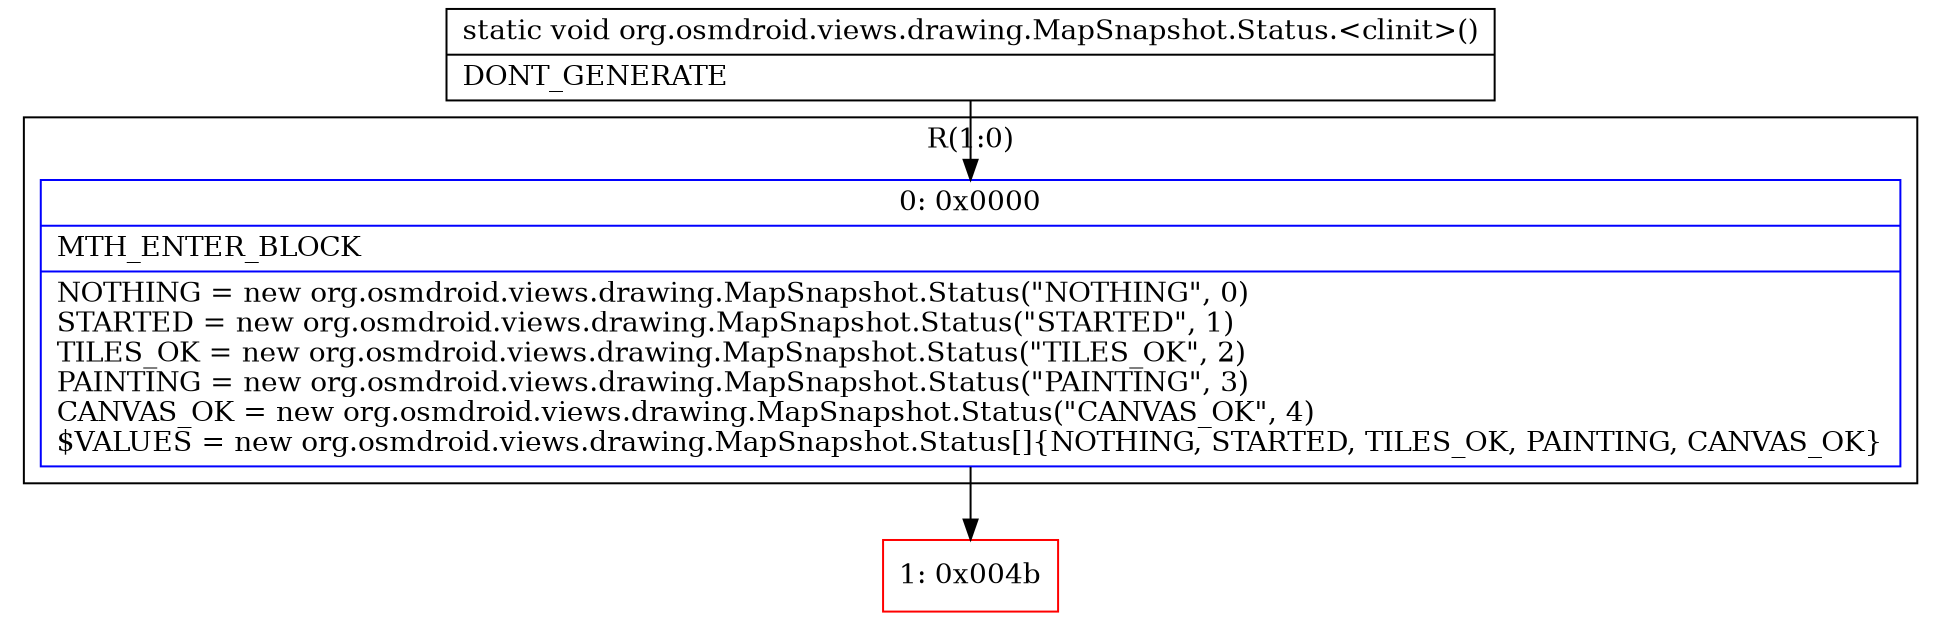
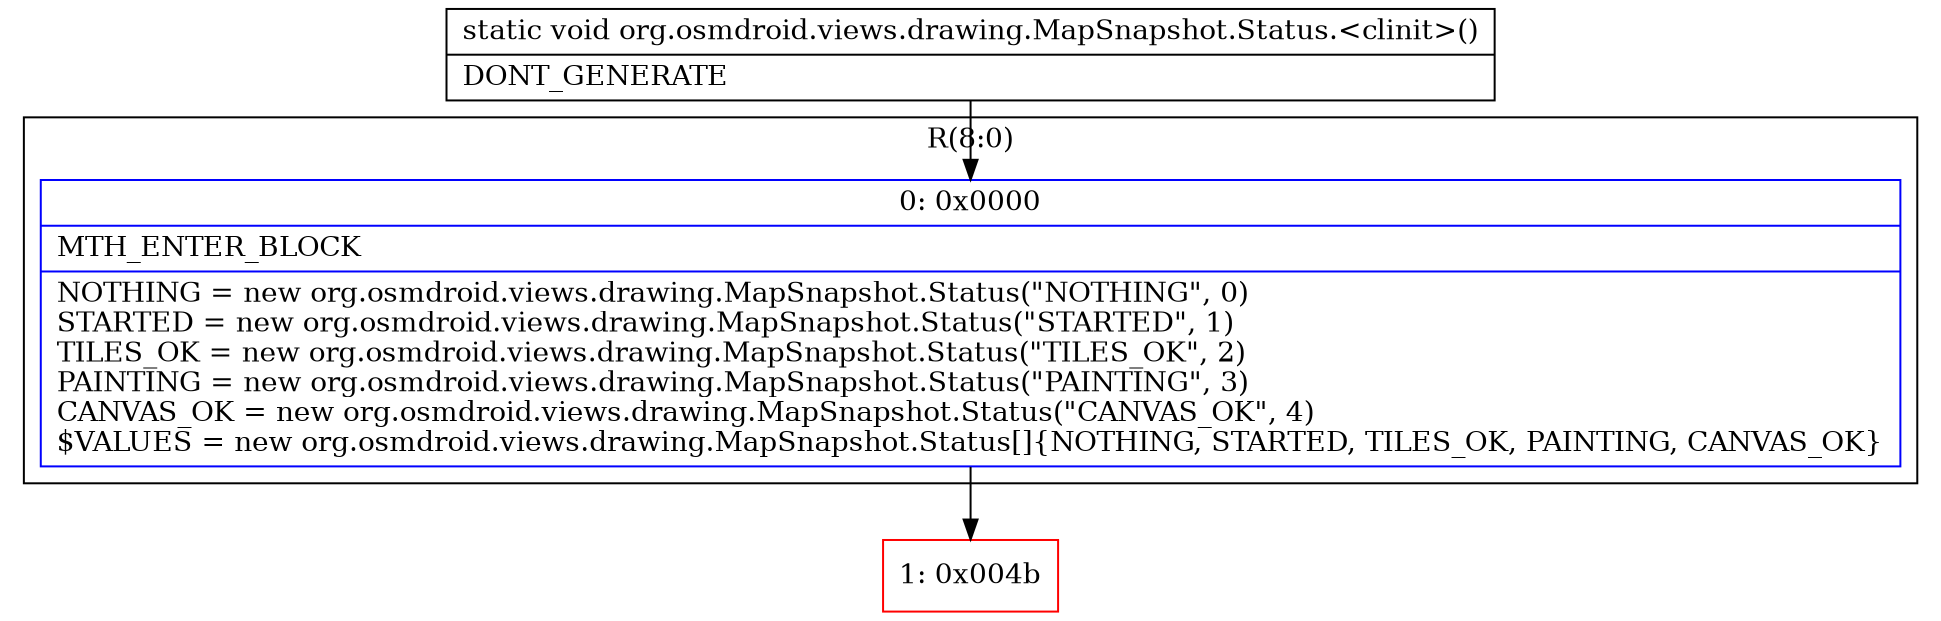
cluster "R(1:0)": label "R(1:0)" -> "R(8:0)"
